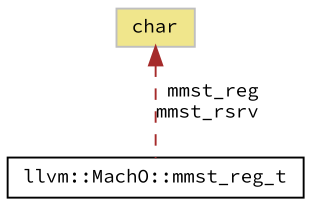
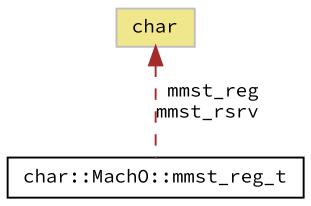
node "llvm::MachO::mmst_reg_t": label "llvm::MachO::mmst_reg_t" -> "char::MachO::mmst_reg_t"
